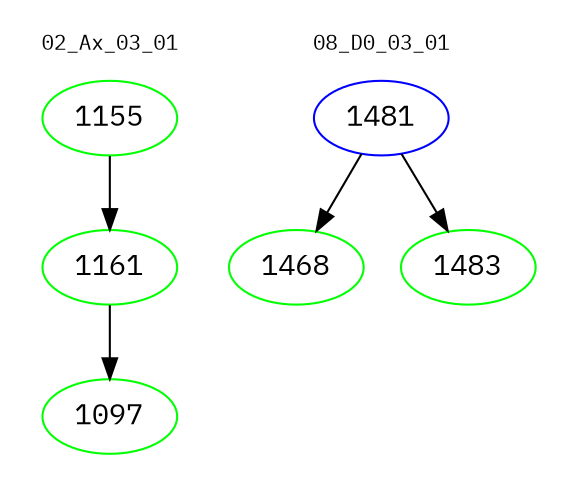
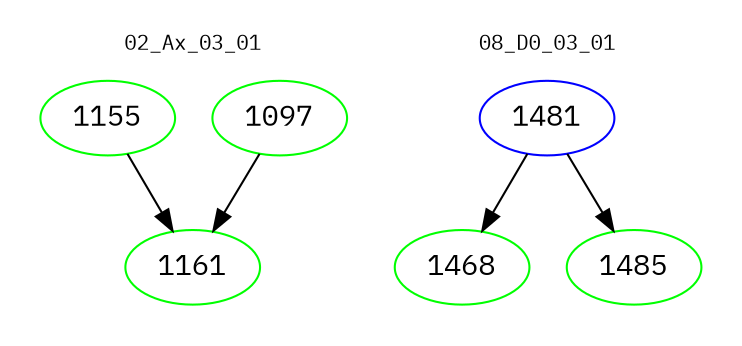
node "1483": label "1483" -> "1485"
edge "1161" -> "1097": reversed
